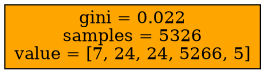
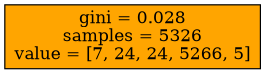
node "gini = 0.022 samples = 5326 value = [7, 24, 24, 5266, 5]": label "gini = 0.022 samples = 5326 value = [7, 24, 24, 5266, 5]" -> "gini = 0.028 samples = 5326 value = [7, 24, 24, 5266, 5]"
